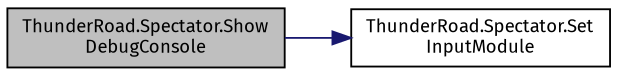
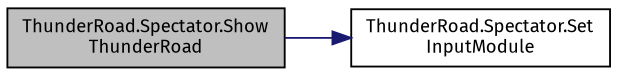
node "ThunderRoad.Spectator.Show DebugConsole": label "ThunderRoad.Spectator.Show DebugConsole" -> "ThunderRoad.Spectator.Show ThunderRoad"
